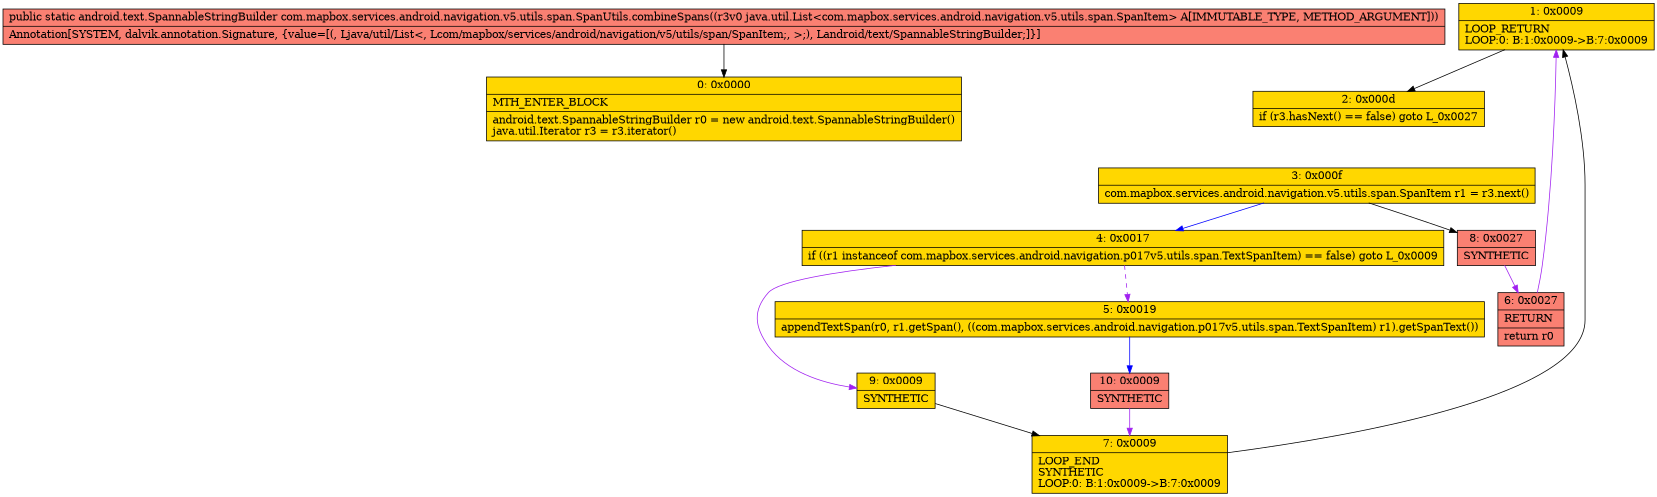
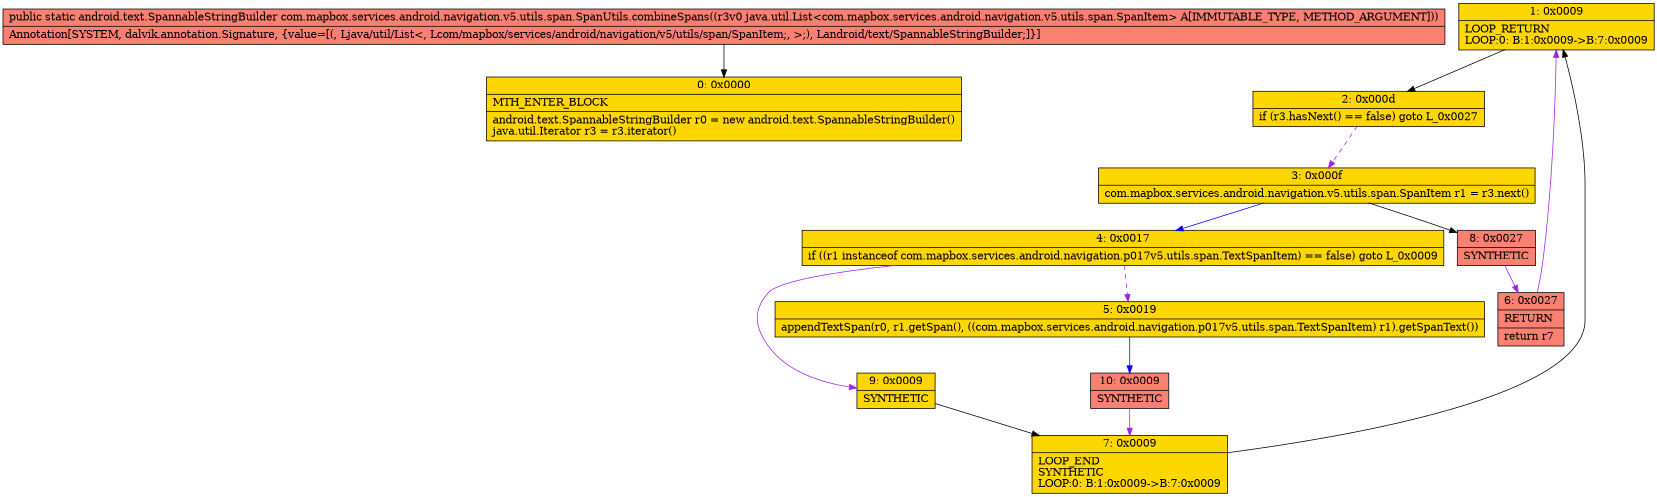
edge "2: 0x000d" -> "3: 0x000f": added
node "6: 0x0027": text "return r0" -> "return r7"
